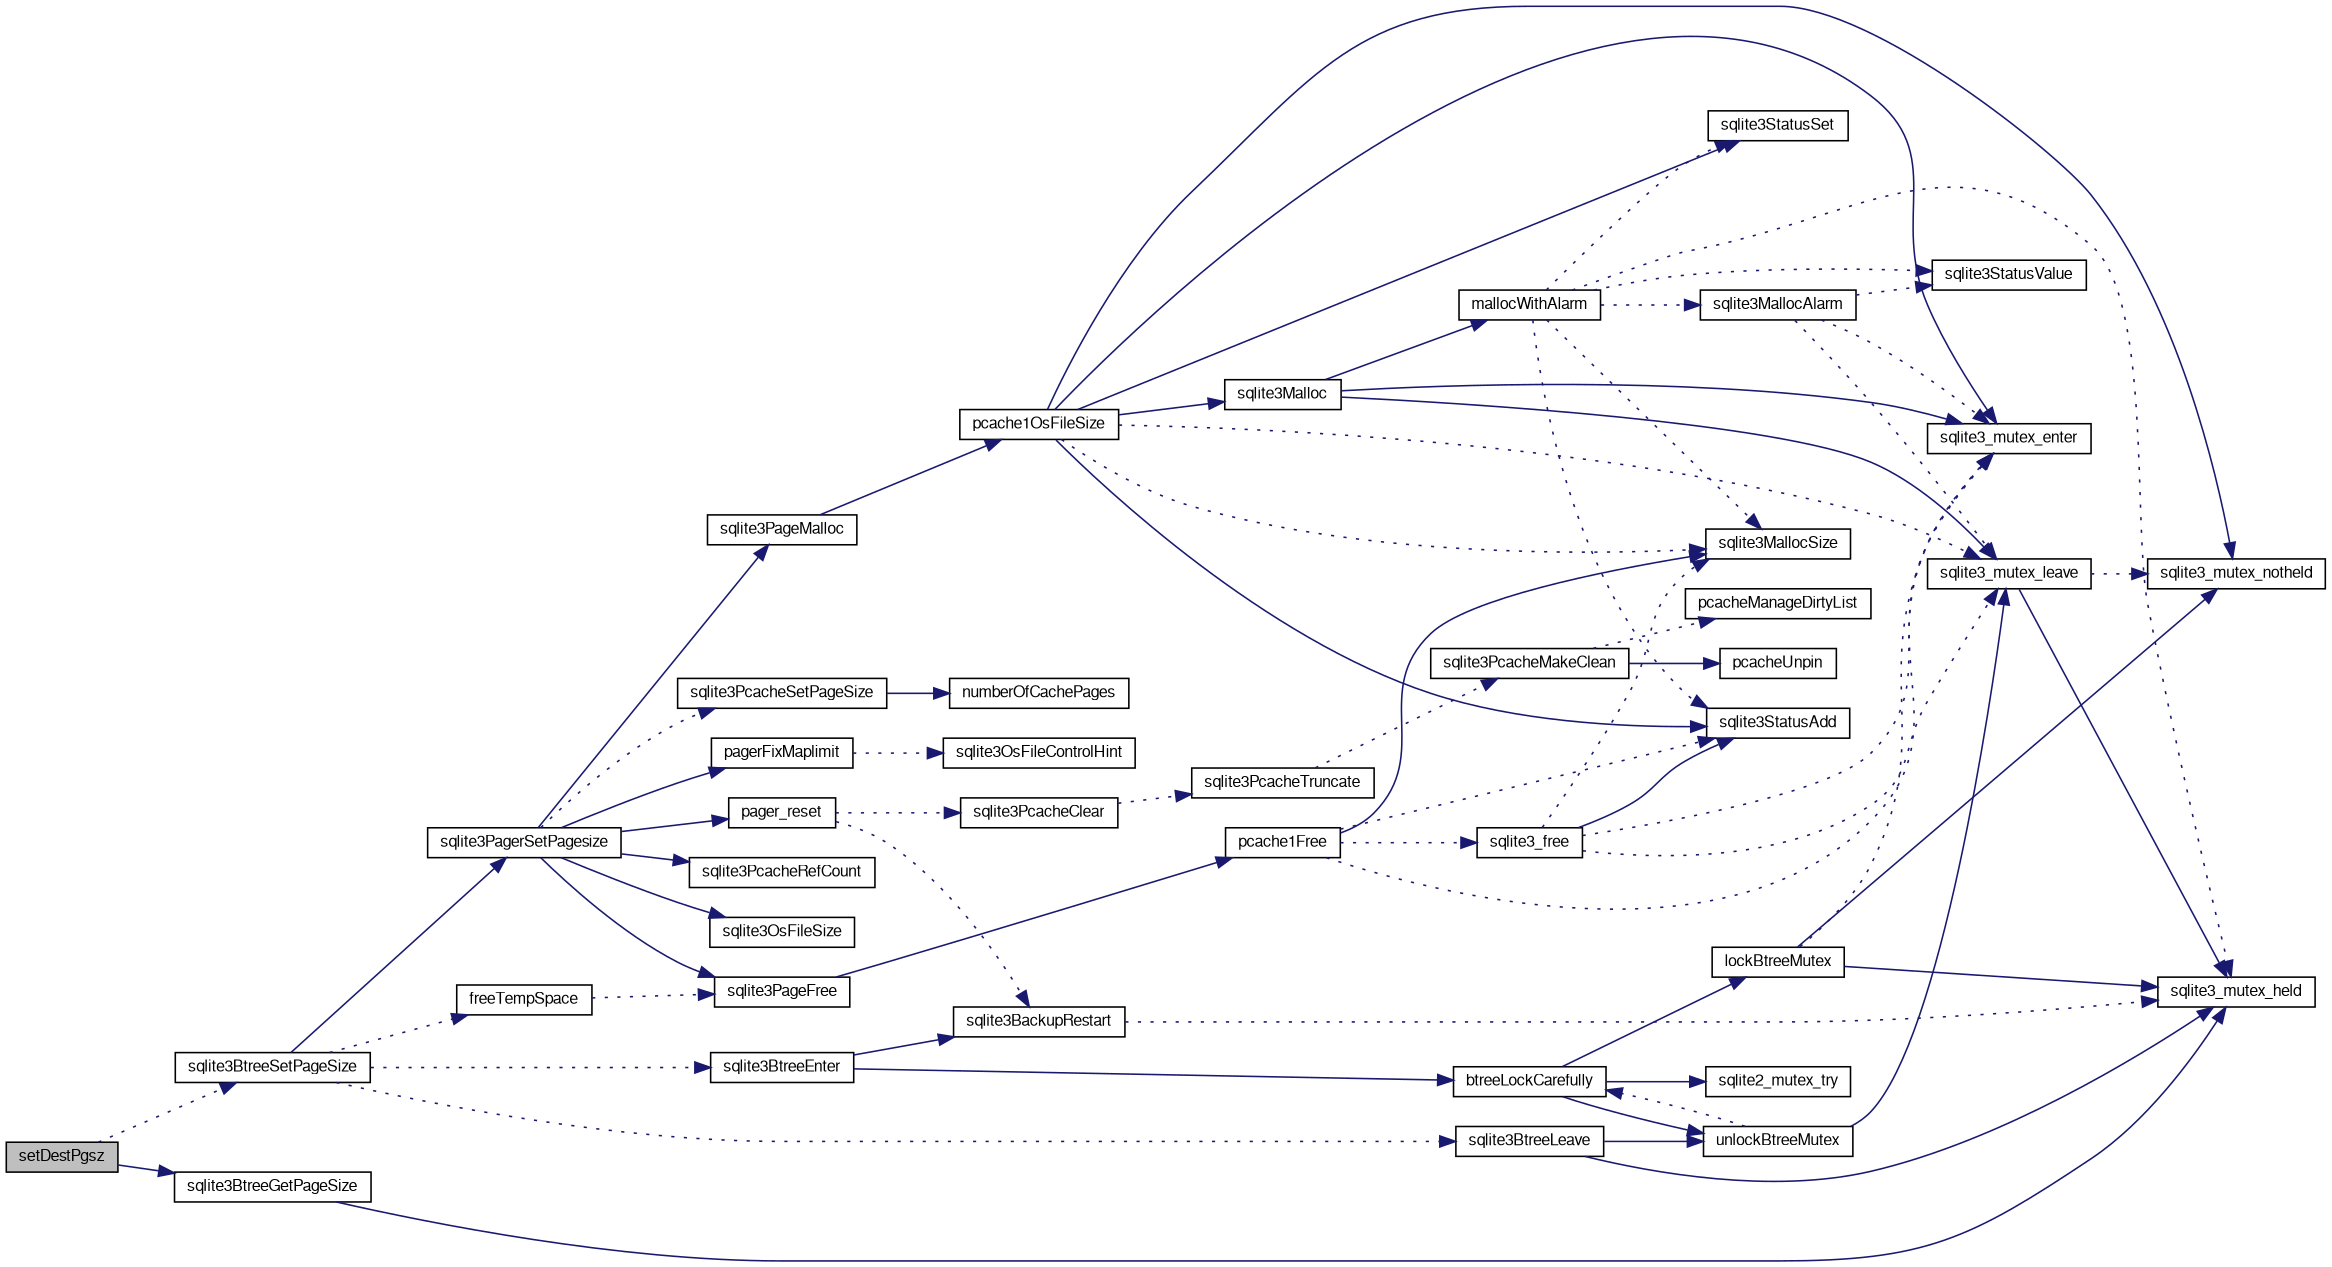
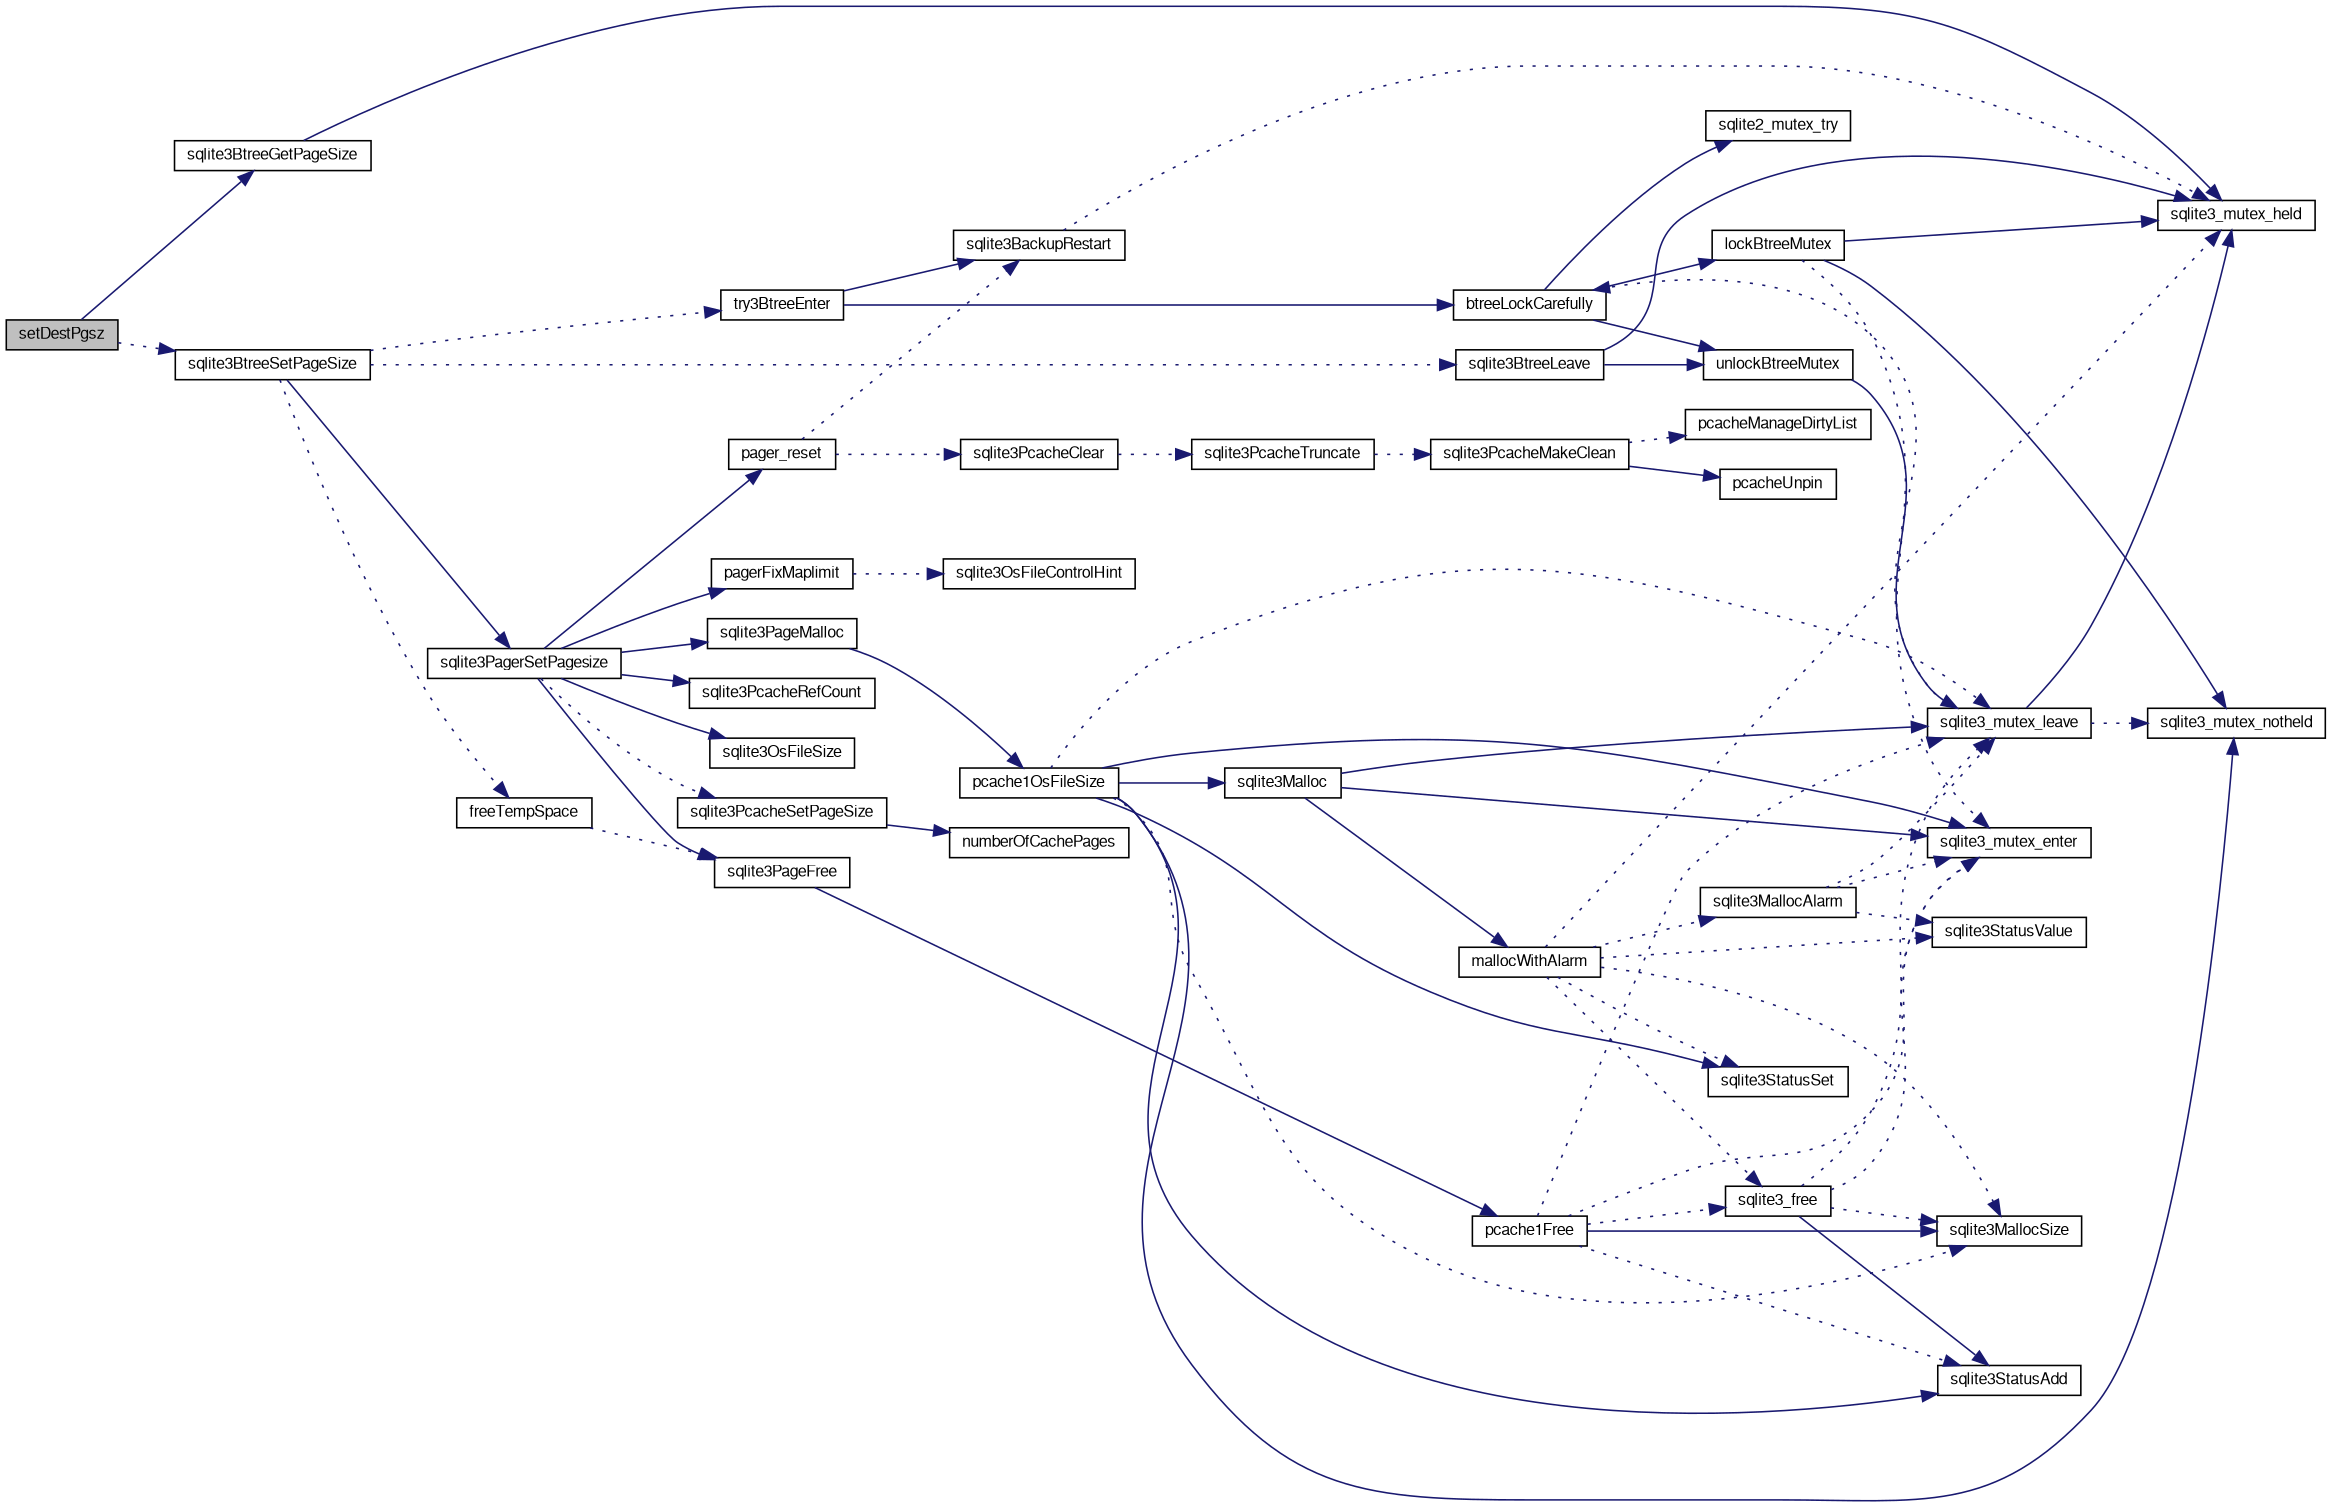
edge "mallocWithAlarm" -> "sqlite3StatusAdd": now "mallocWithAlarm" -> "sqlite3_free"
edge "pcache1Free" -> "sqlite3_mutex_leave": added
node "sqlite3BtreeEnter": label "sqlite3BtreeEnter" -> "try3BtreeEnter"
edge "unlockBtreeMutex" -> "btreeLockCarefully": now "sqlite3_mutex_leave" -> "btreeLockCarefully"
